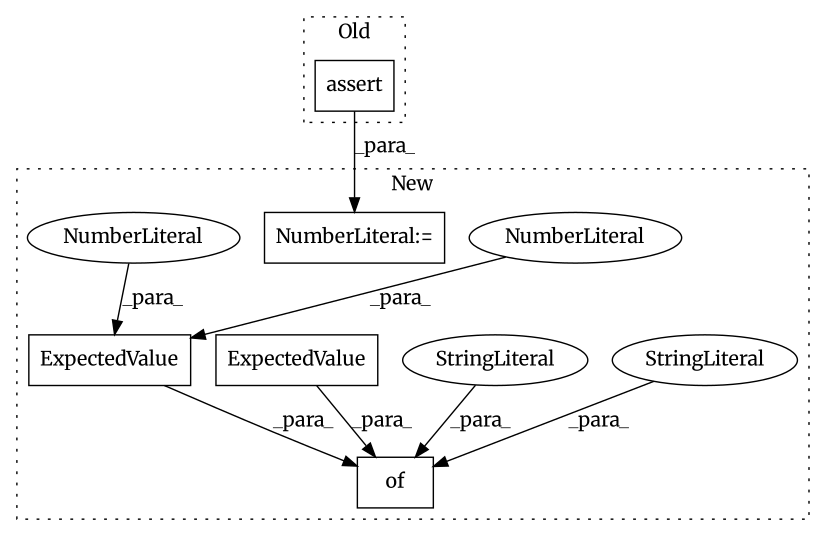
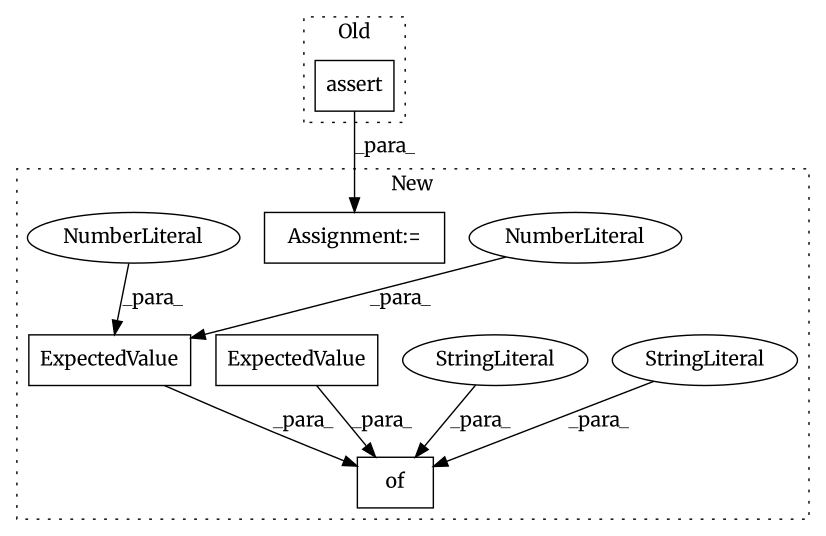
node "NumberLiteral:=": label "NumberLiteral:=" -> "Assignment:="
